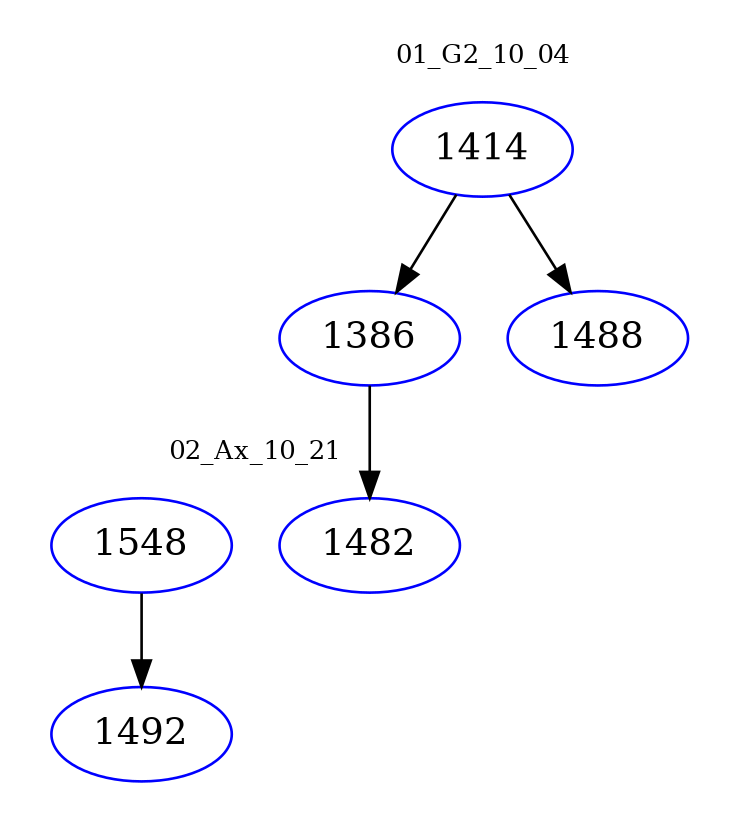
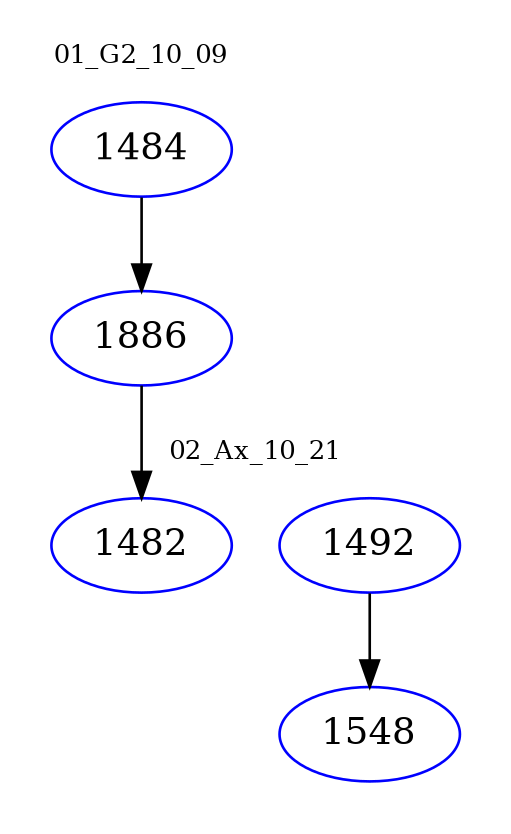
cluster "01_G2_10_04": label "01_G2_10_04" -> "01_G2_10_09"
node "1414": label "1414" -> "1484"
node "1386": label "1386" -> "1886"
node "1488": removed
edge "1548" -> "1492": reversed
